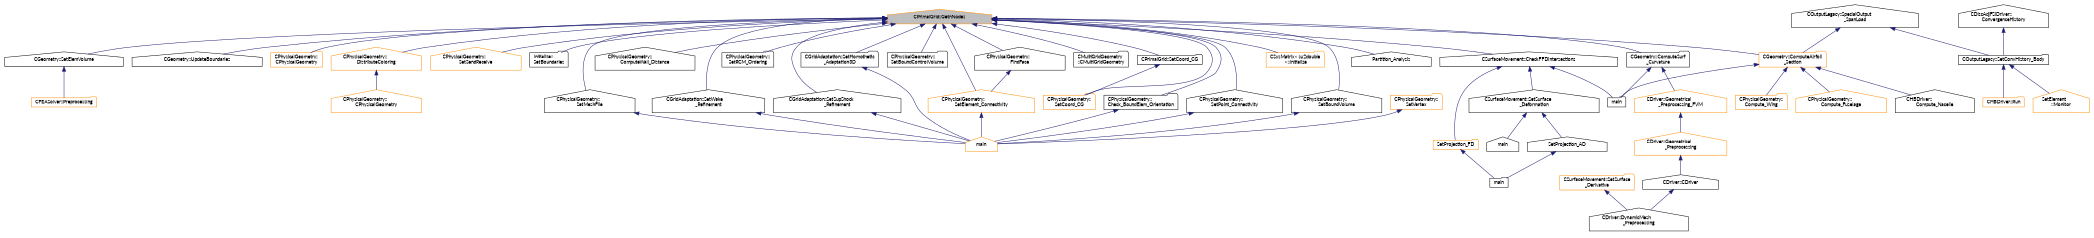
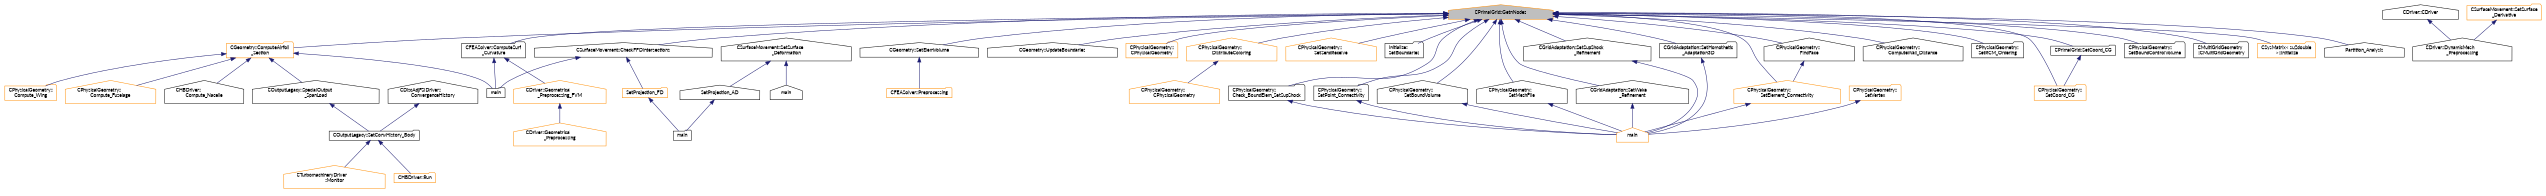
edge "CGeometry::ComputeAirfoil _Section" -> "COutputLegacy::SpecialOutput _SpanLoad": reversed
node "CGeometry::ComputeSurf _Curvature": label "CGeometry::ComputeSurf _Curvature" -> "CFEASolver::ComputeSurf _Curvature"
edge "CSurfaceMovement::SetSurface _Deformation" -> "CSurfaceMovement::CheckFFDIntersections": removed
node "CPhysicalGeometry:: Check_BoundElem_Orientation": label "CPhysicalGeometry:: Check_BoundElem_Orientation" -> "CPhysicalGeometry:: Check_BoundElem_SetSupShock"
node "CPhysicalGeometry:: SetPoint_Connectivity": shape house -> folder
node "SetElement ::Monitor": label "SetElement ::Monitor" -> "CTurbomachineryDriver ::Monitor"
edge "CDriver::CDriver" -> "CDriver::Geometrical _Preprocessing": removed
